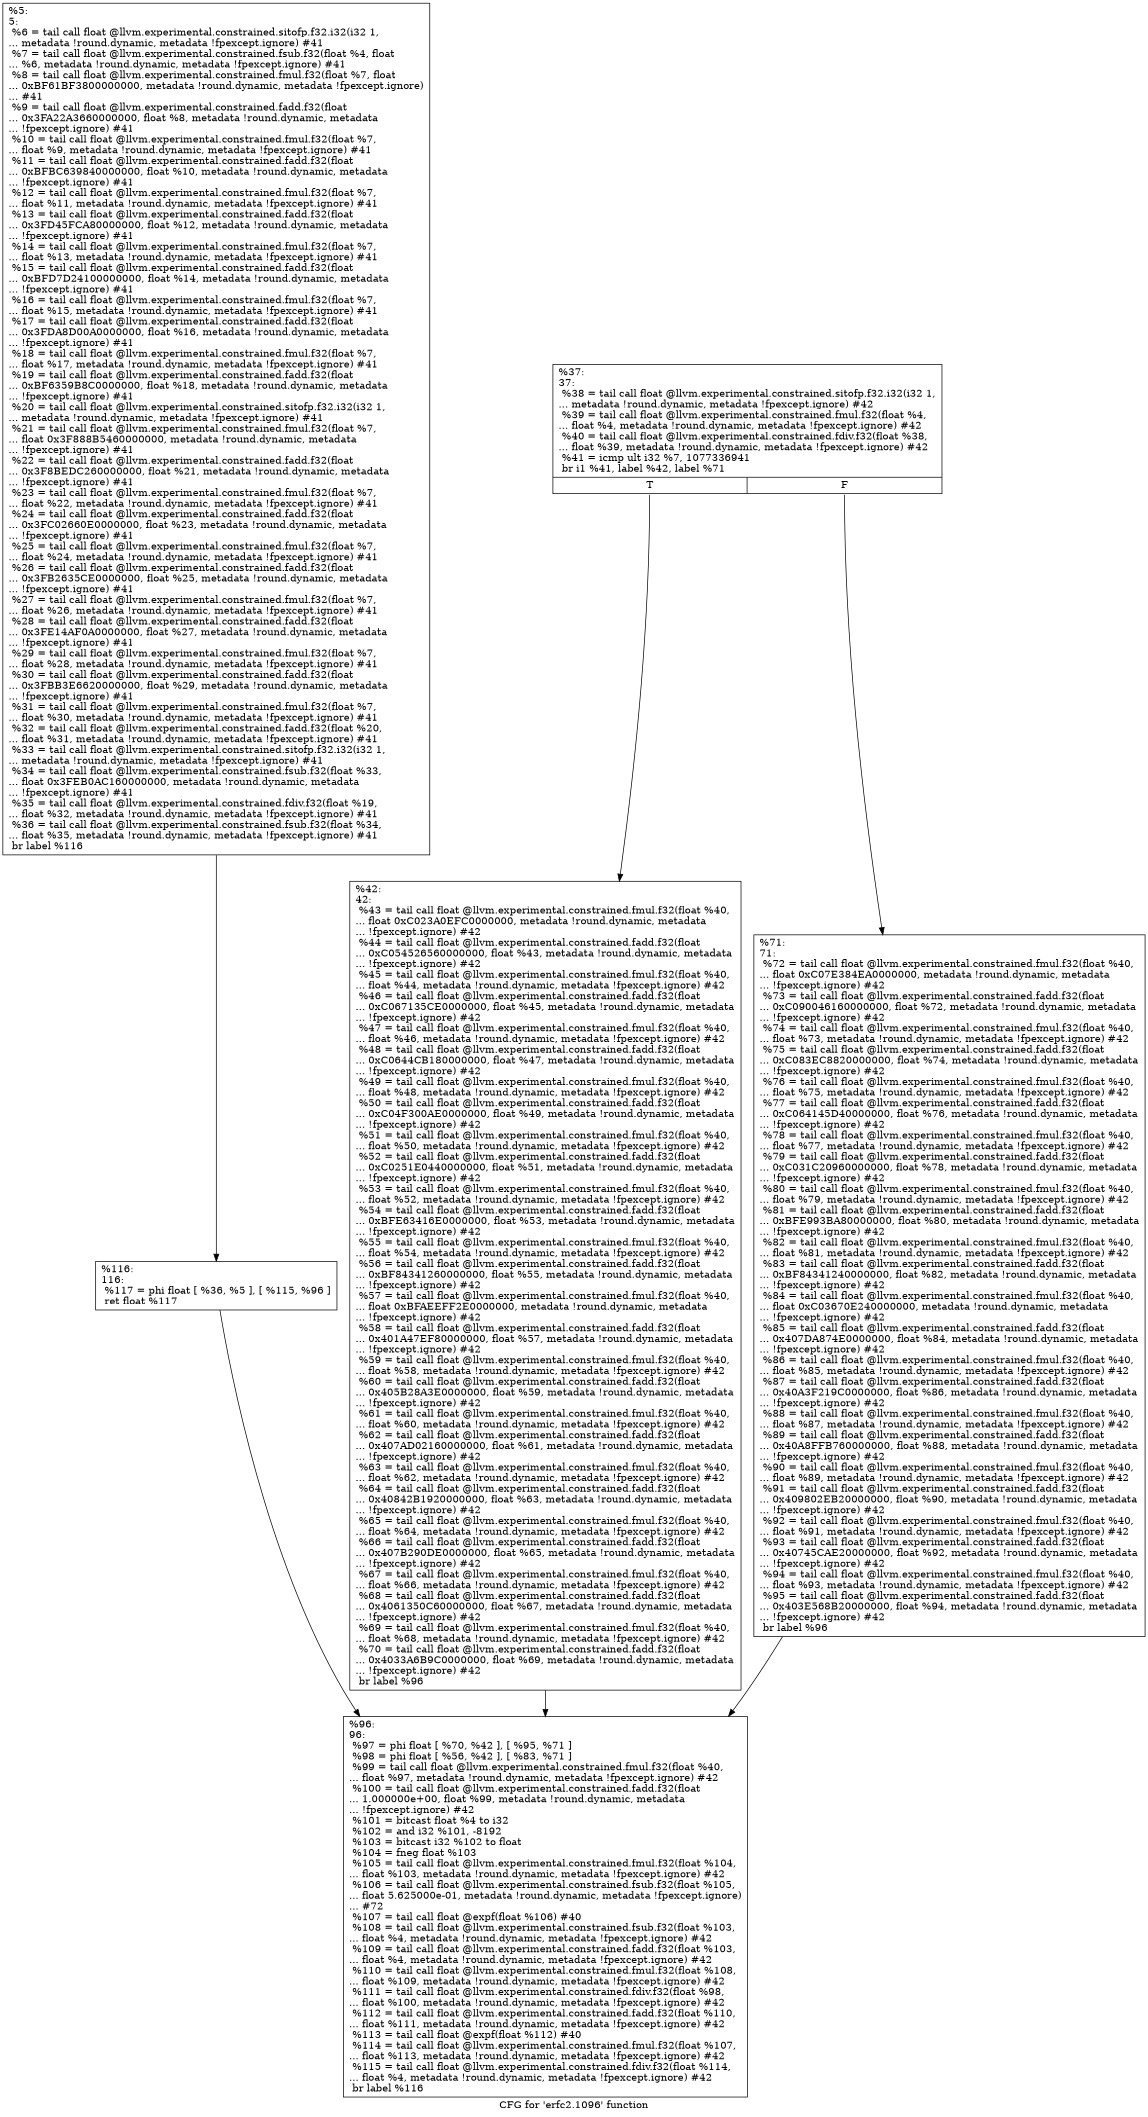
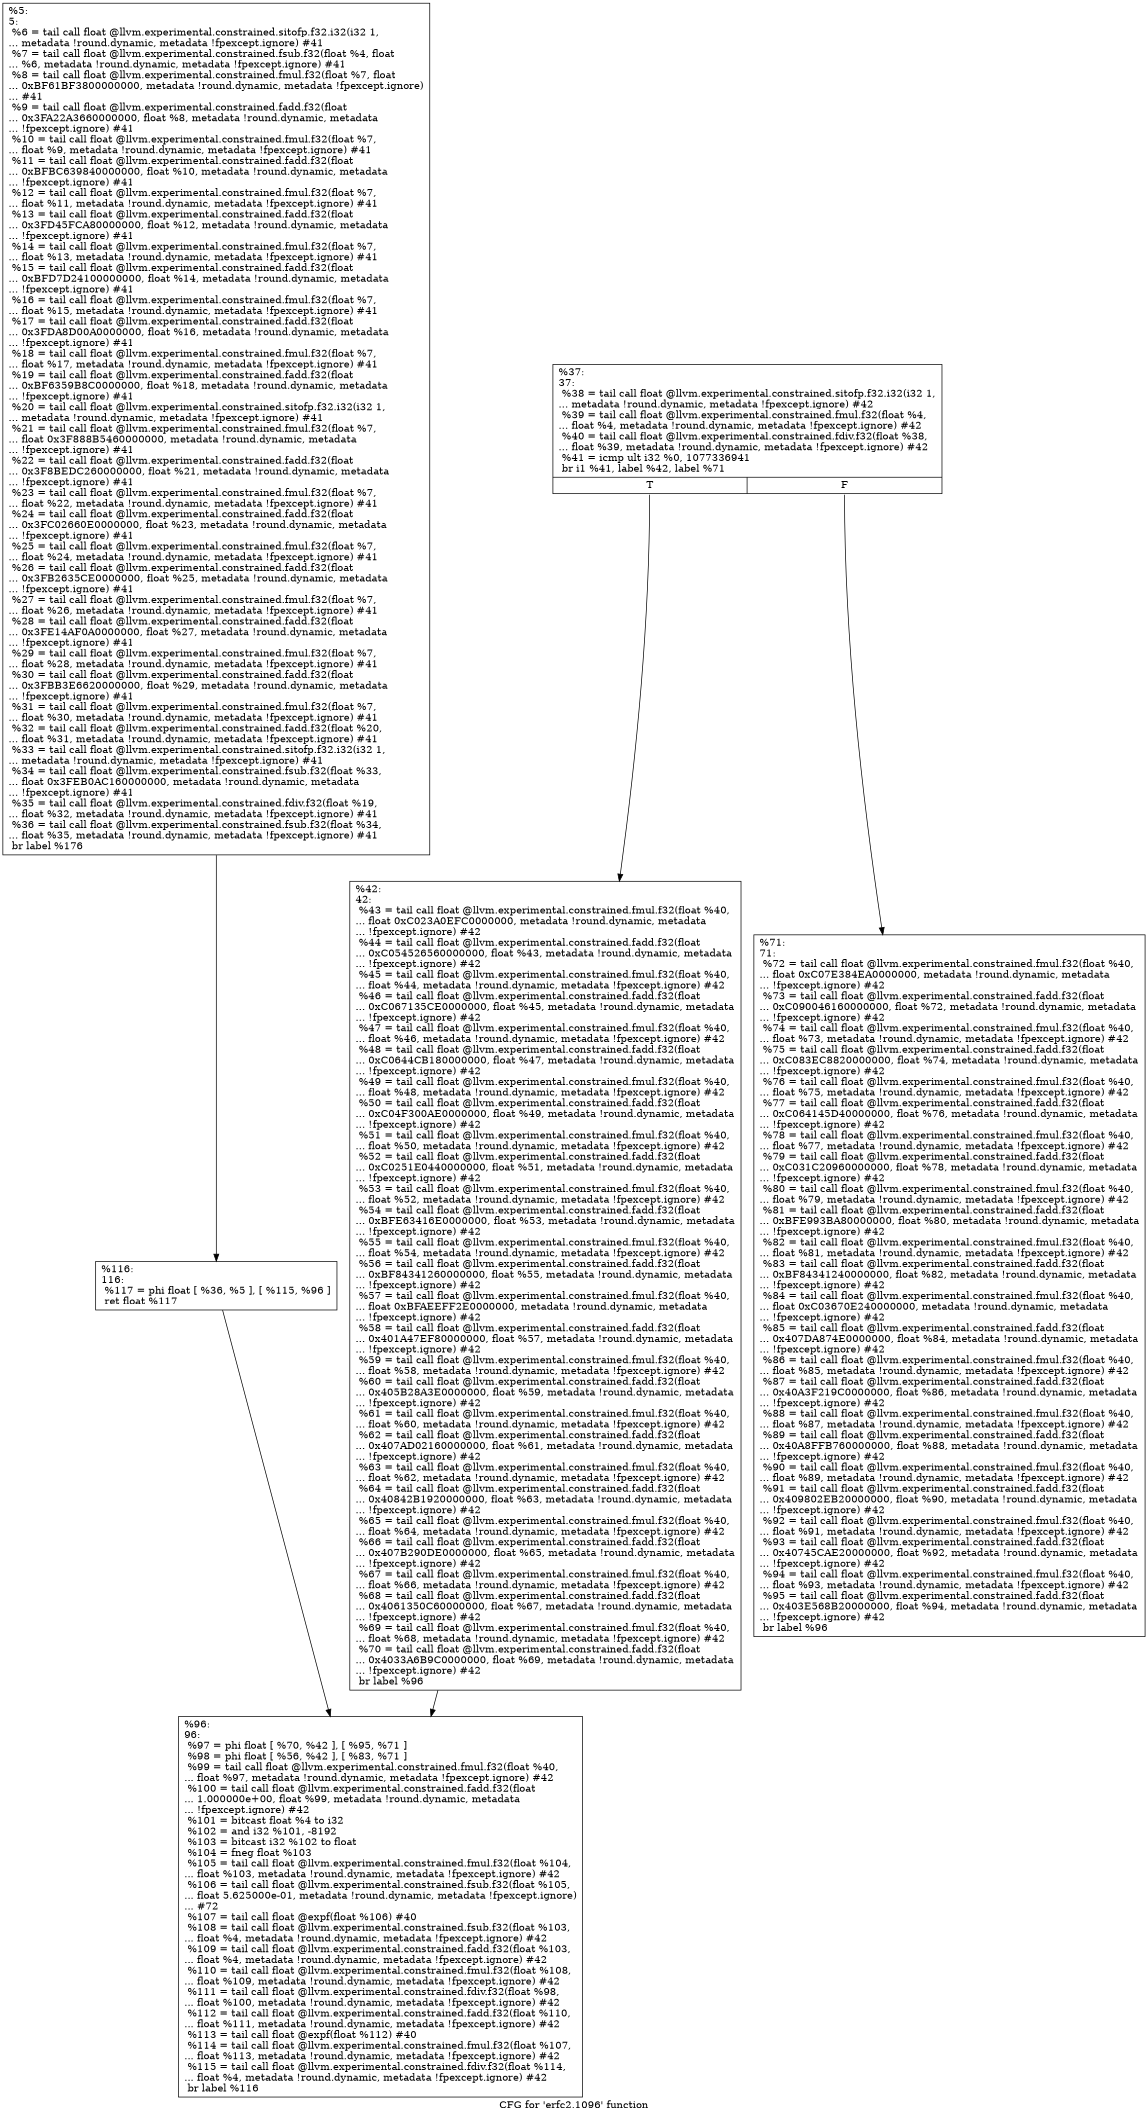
node "%37:": text "%41 = icmp ult i32 %7, 1077336941" -> "%41 = icmp ult i32 %0, 1077336941"
node "%5:": text "br label %116" -> "br label %176"
edge "%71:" -> "%96:": removed
